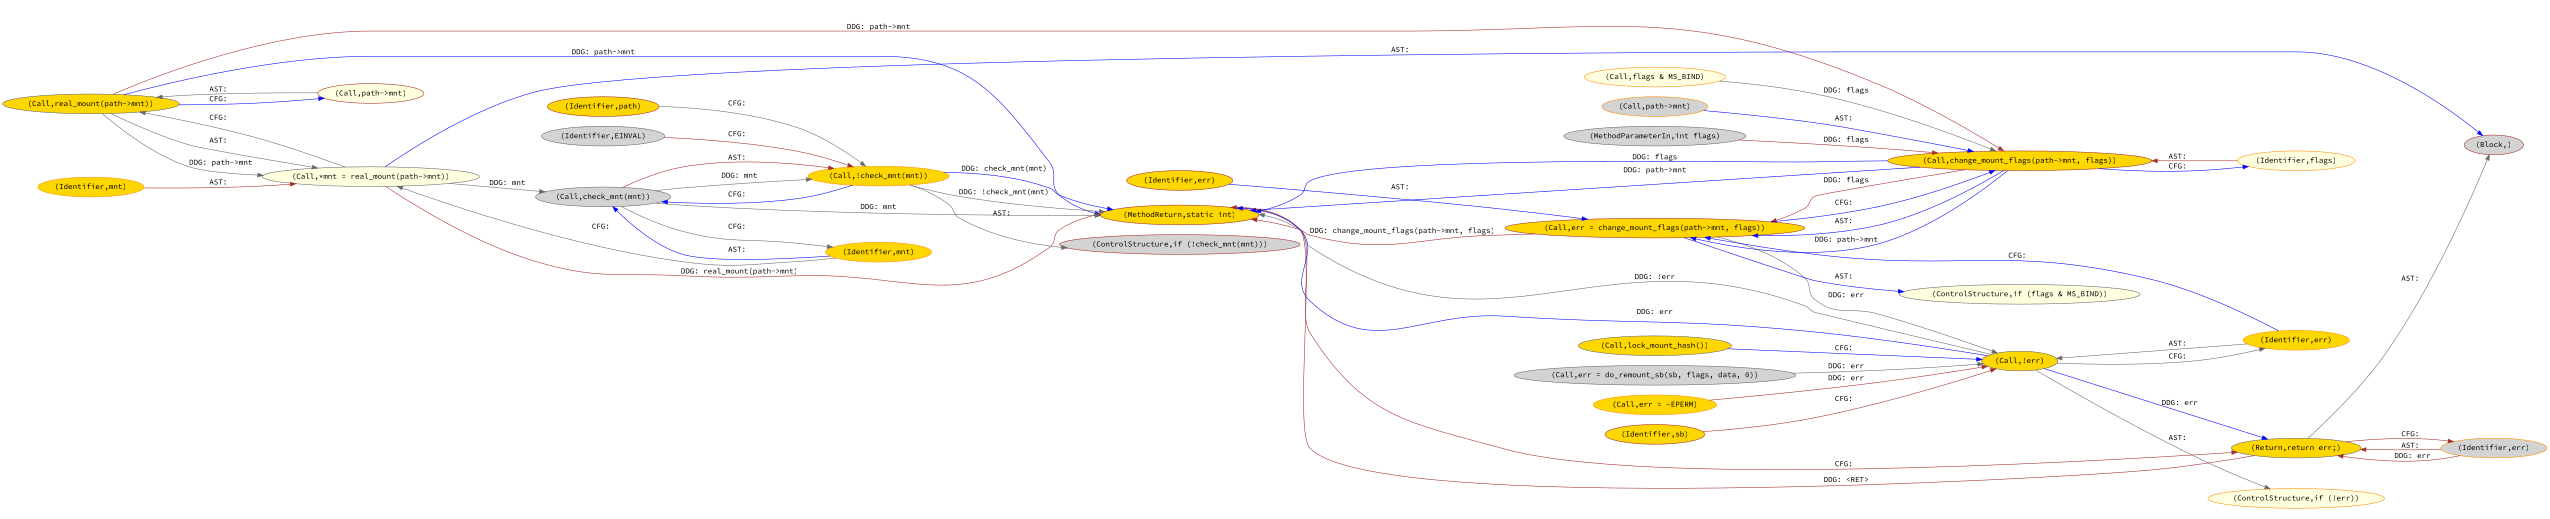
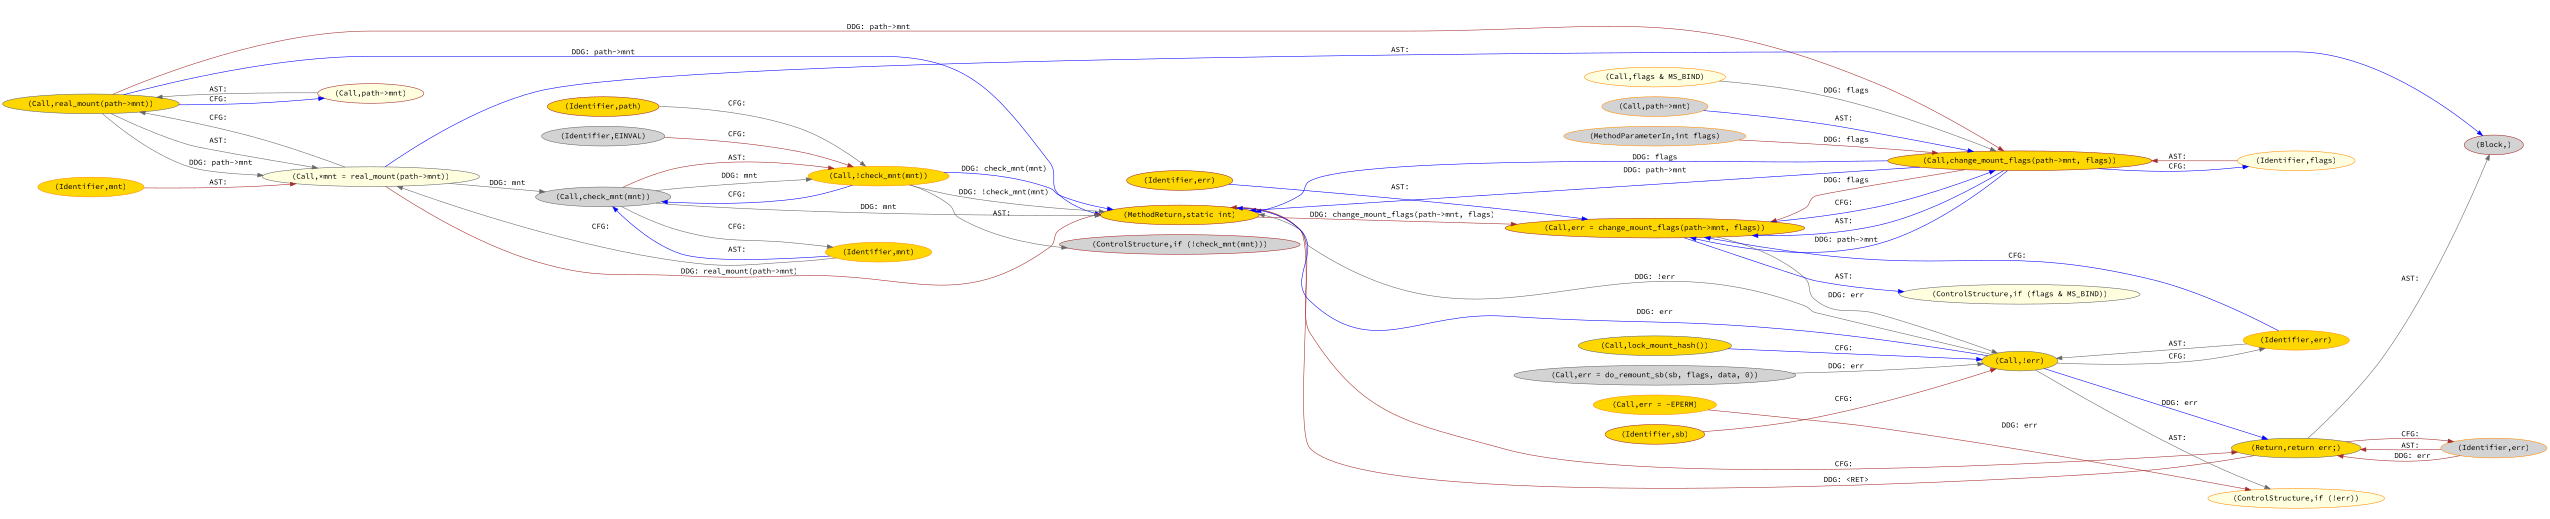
node "(MethodParameterIn,int flags)": color gray40 -> darkorange
edge "(Call,err = change_mount_flags(path->mnt, flags))" -> "(MethodReturn,static int)": reversed
edge "(Call,err = -EPERM)" -> "(Call,!err)": now "(Call,err = -EPERM)" -> "(ControlStructure,if (!err))"
